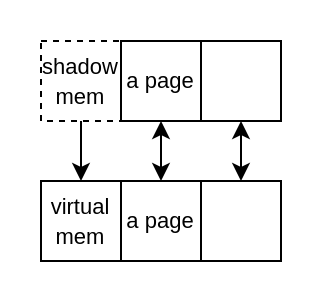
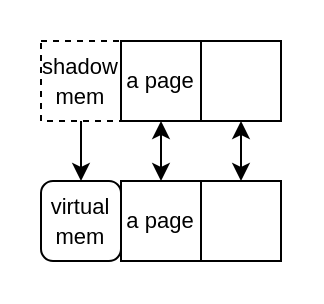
node "virtual mem": shape rectangle -> rounded rectangle
